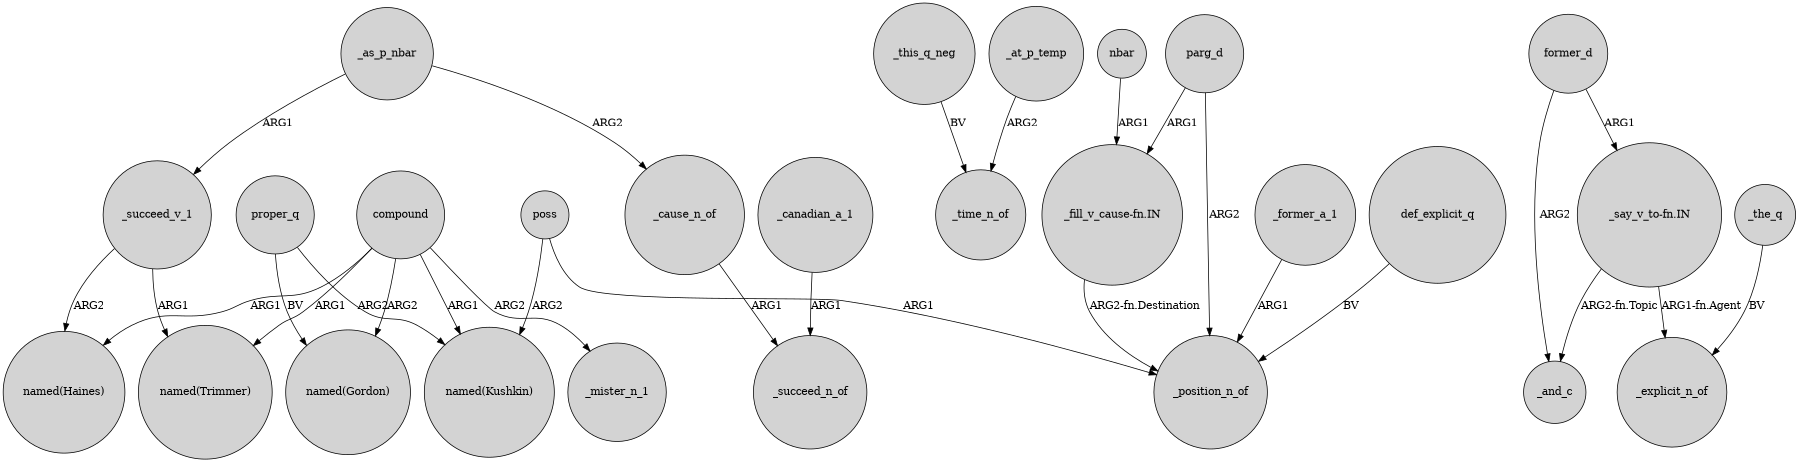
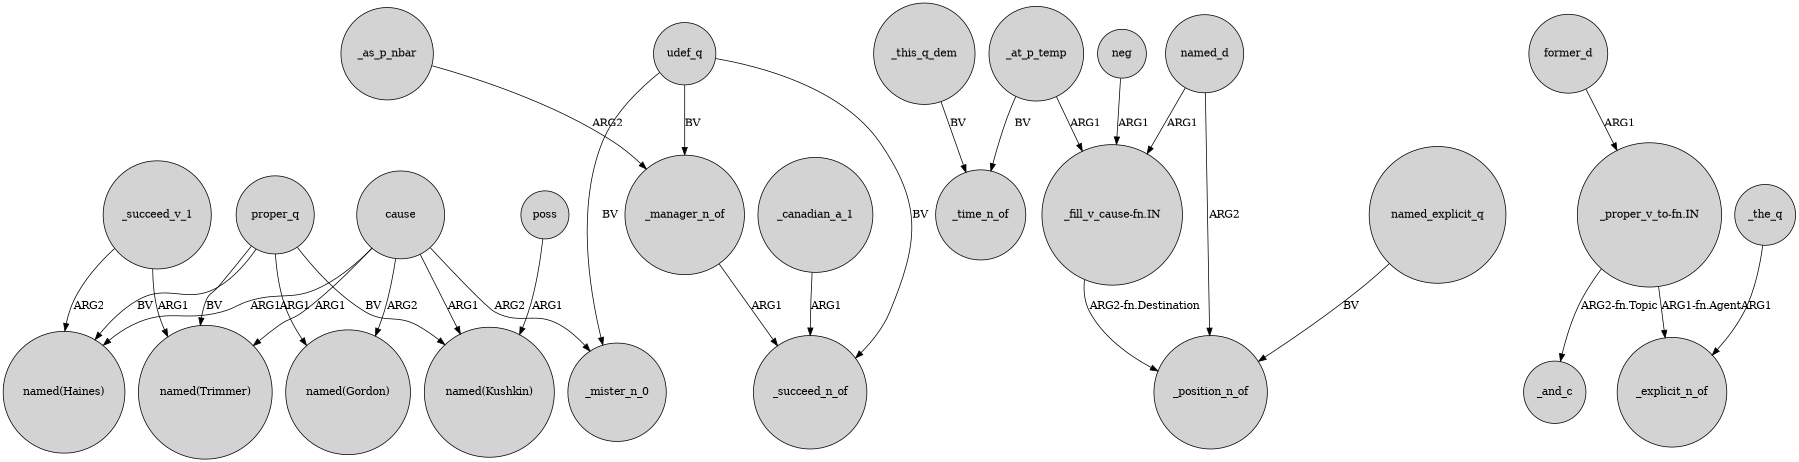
node "udef_q": added
node "_this_q_neg": label "_this_q_neg" -> "_this_q_dem"
node "nbar": label "nbar" -> "neg"
node "parg_d": label "parg_d" -> "named_d"
edge "_as_p_nbar" -> "_succeed_v_1": removed, label "ARG1"
edge "_at_p_temp" -> "_fill_v_cause-fn.IN": added, label "ARG1"
edge "_at_p_temp" -> "_time_n_of": label "ARG2" -> "BV"
node "compound": label "compound" -> "cause"
node "_cause_n_of": label "_cause_n_of" -> "_manager_n_of"
node "_former_a_1": removed
node "def_explicit_q": label "def_explicit_q" -> "named_explicit_q"
node "_say_v_to-fn.IN": label "_say_v_to-fn.IN" -> "_proper_v_to-fn.IN"
edge "former_d" -> "_and_c": removed, label "ARG2"
edge "proper_q" -> "named(Trimmer)": added, label "BV"
edge "proper_q" -> "named(Haines)": added, label "BV"
edge "poss" -> "_position_n_of": removed, label "ARG1"
edge "proper_q" -> "named(Gordon)": label "BV" -> "ARG1"
edge "proper_q" -> "named(Kushkin)": label "ARG2" -> "BV"
edge "poss" -> "named(Kushkin)": label "ARG2" -> "ARG1"
edge "_the_q" -> "_explicit_n_of": label "BV" -> "ARG1"
node "_mister_n_1": label "_mister_n_1" -> "_mister_n_0"
